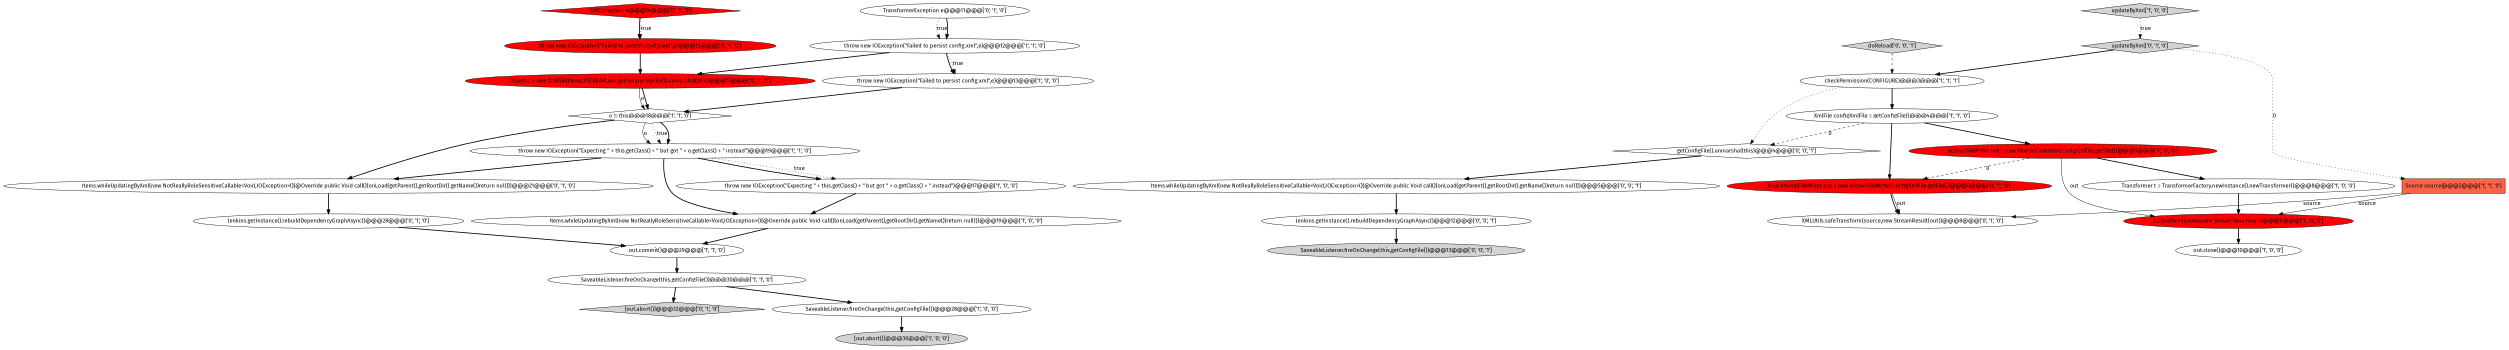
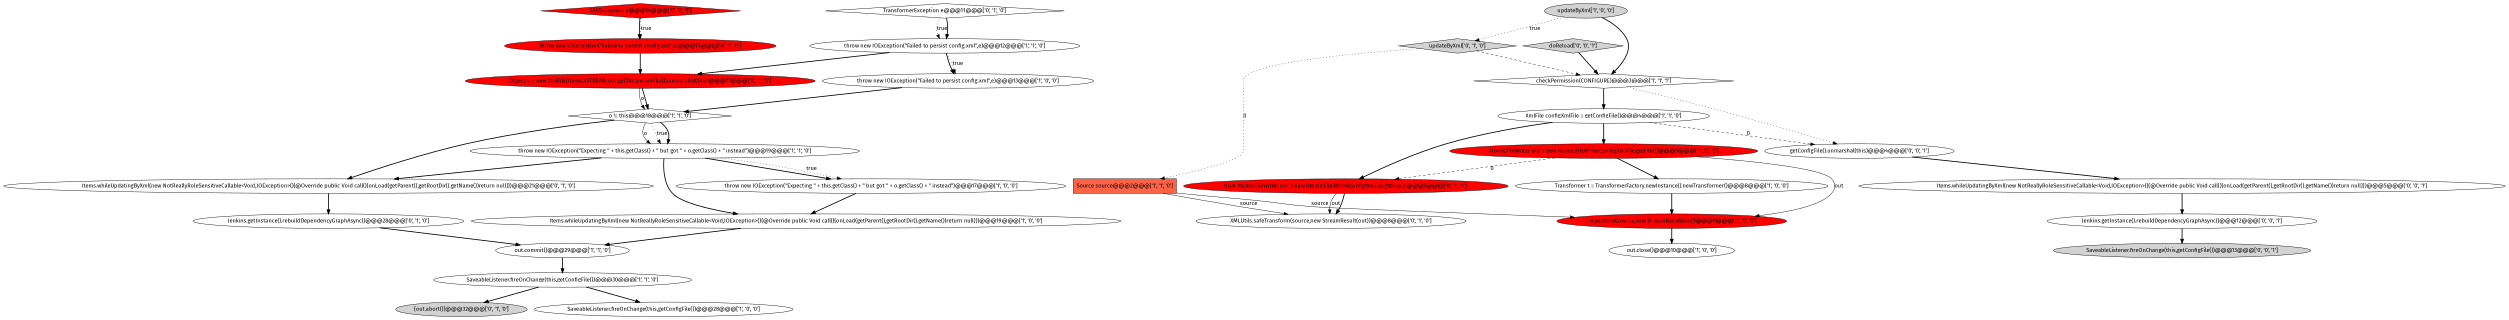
node "TransformerException e@@@11@@@['0', '1', '0']": shape ellipse -> diamond
node "updateByXml['1', '0', '0']": shape diamond -> ellipse
edge "updateByXml['1', '0', '0']" -> "checkPermission(CONFIGURE)@@@3@@@['1', '1', '1']": added
edge "doReload['0', '0', '1']" -> "checkPermission(CONFIGURE)@@@3@@@['1', '1', '1']": style dashed -> bold
edge "updateByXml['0', '1', '0']" -> "checkPermission(CONFIGURE)@@@3@@@['1', '1', '1']": style bold -> dashed
node "checkPermission(CONFIGURE)@@@3@@@['1', '1', '1']": shape ellipse -> diamond
node "getConfigFile().unmarshal(this)@@@4@@@['0', '0', '1']": shape diamond -> ellipse
node "{out.abort()}@@@32@@@['0', '1', '0']": shape diamond -> ellipse
node "{out.abort()}@@@30@@@['1', '0', '0']": removed
